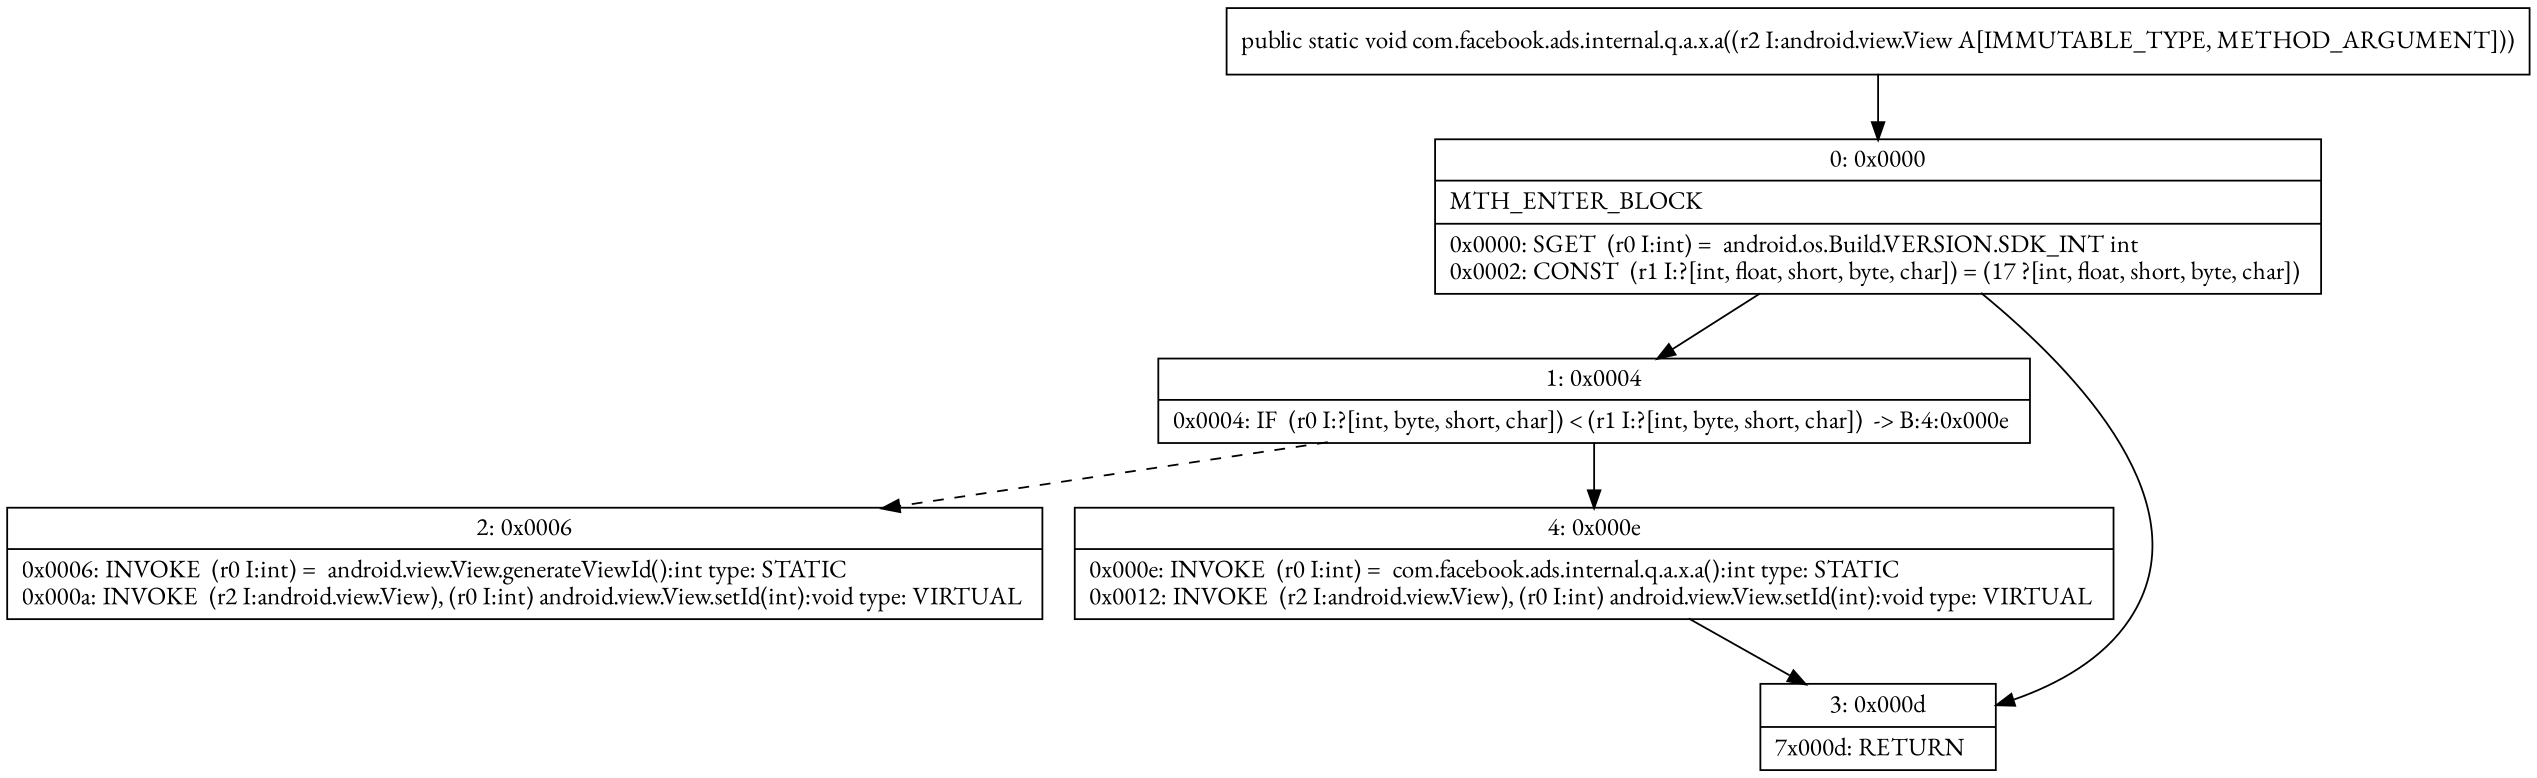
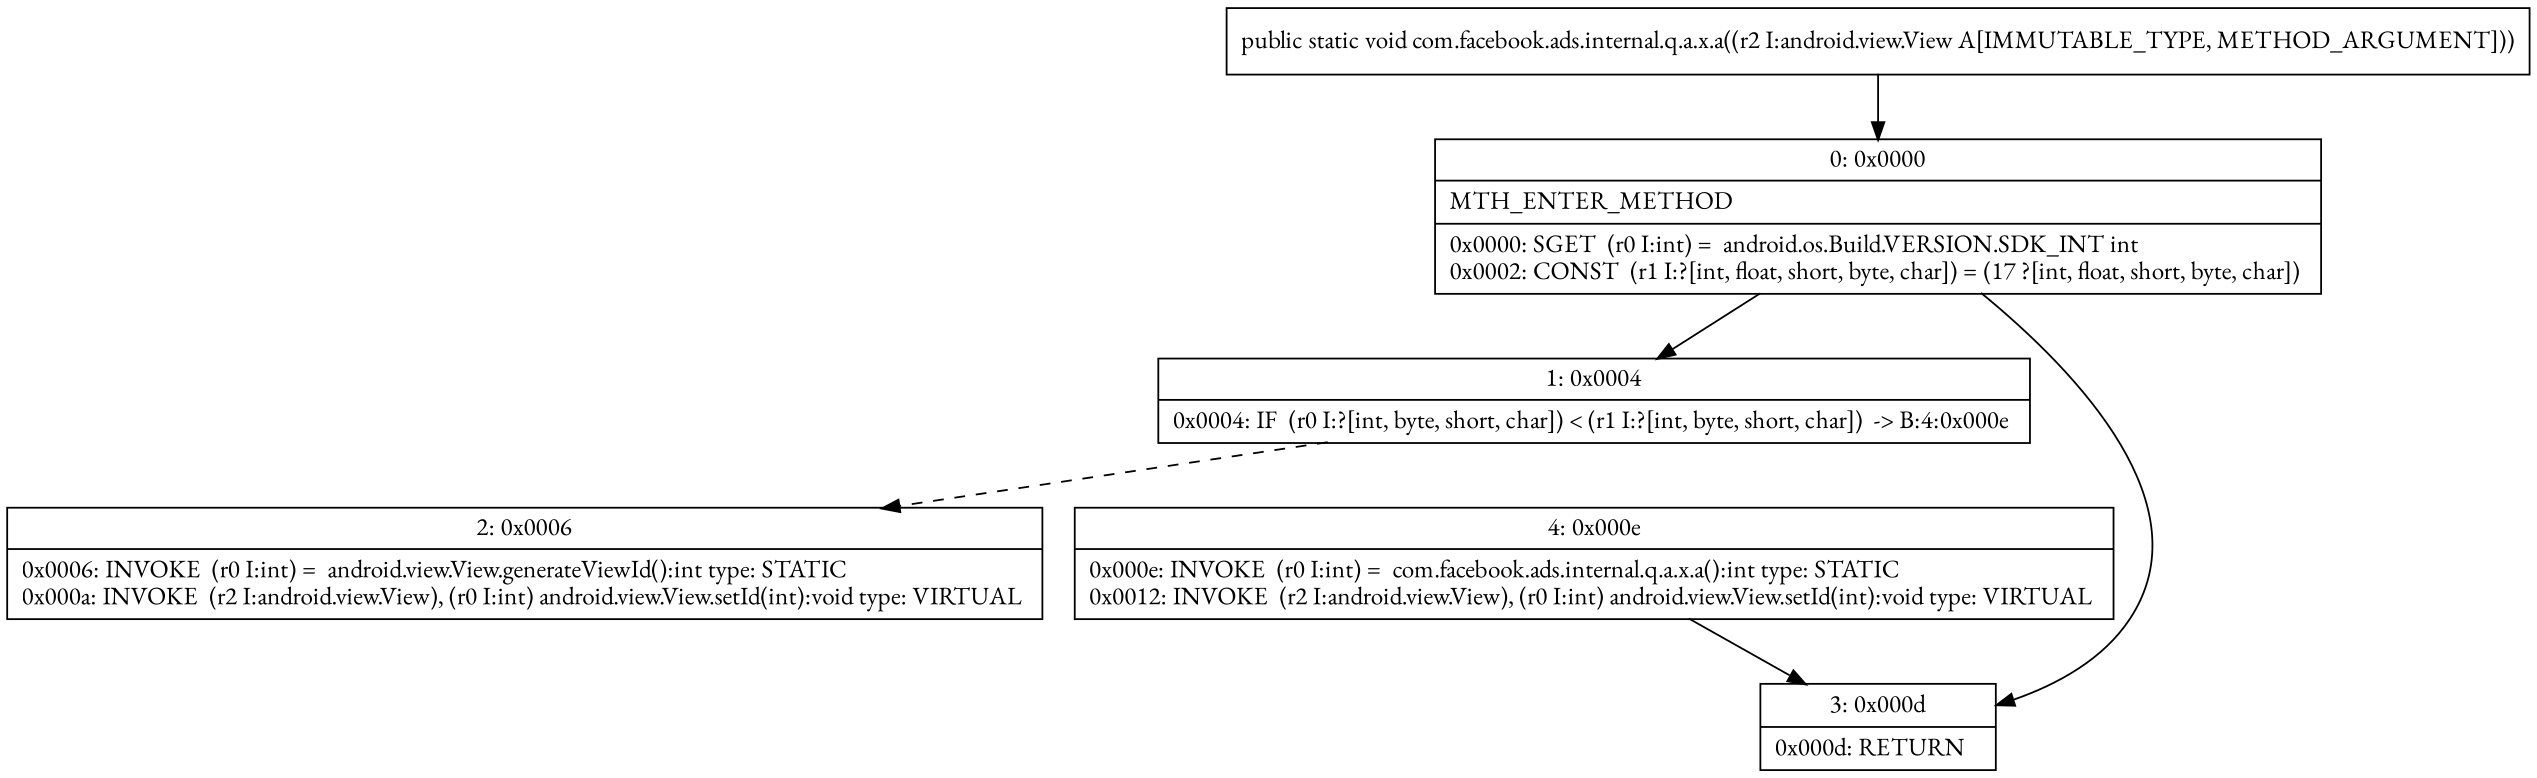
node "0: 0x0000": text "MTH_ENTER_BLOCK" -> "MTH_ENTER_METHOD"
edge "1: 0x0004" -> "4: 0x000e": removed
node "3: 0x000d": text "7x000d: RETURN" -> "0x000d: RETURN"
